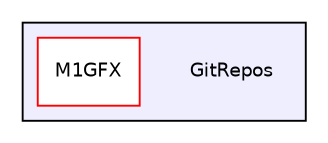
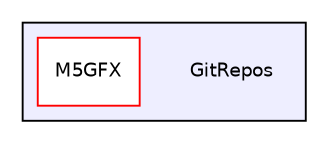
node "M1GFX": label "M1GFX" -> "M5GFX"
